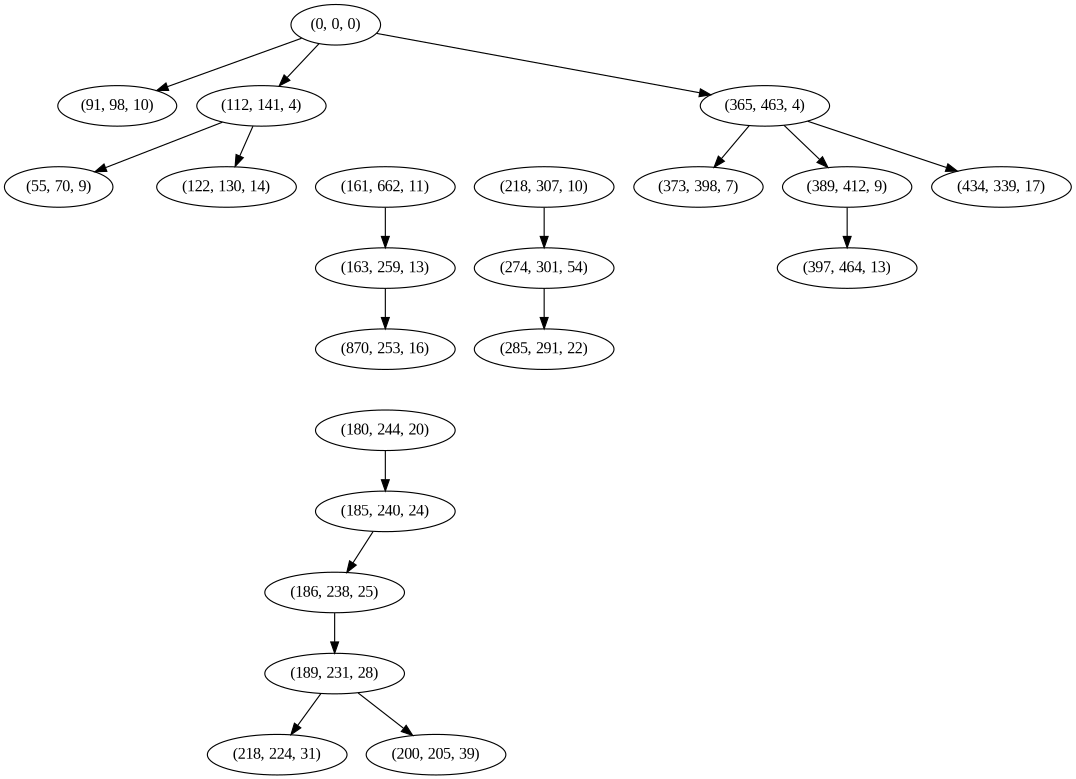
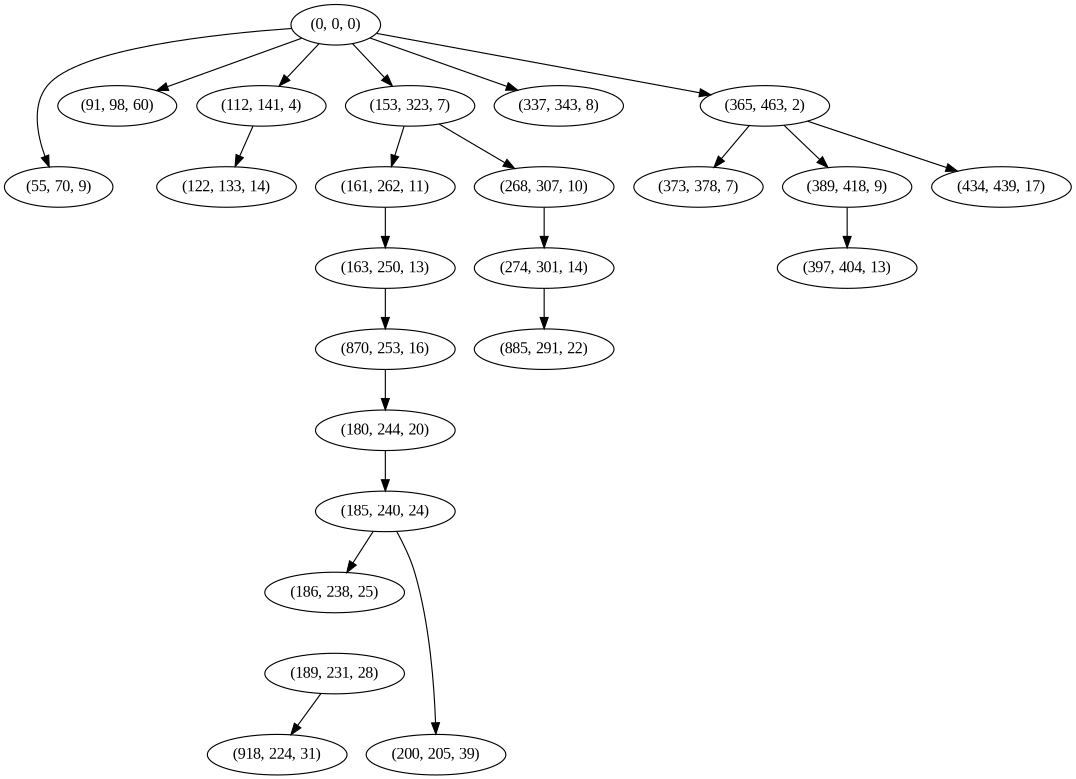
node "(91, 98, 10)": label "(91, 98, 10)" -> "(91, 98, 60)"
node "(153, 323, 7)": added
node "(337, 343, 8)": added
node "(365, 463, 4)": label "(365, 463, 4)" -> "(365, 463, 2)"
edge "(112, 141, 4)" -> "(55, 70, 9)": now "(0, 0, 0)" -> "(55, 70, 9)"
node "(122, 130, 14)": label "(122, 130, 14)" -> "(122, 133, 14)"
node "(161, 662, 11)": label "(161, 662, 11)" -> "(161, 262, 11)"
node "(218, 307, 10)": label "(218, 307, 10)" -> "(268, 307, 10)"
node "(373, 398, 7)": label "(373, 398, 7)" -> "(373, 378, 7)"
node "(389, 412, 9)": label "(389, 412, 9)" -> "(389, 418, 9)"
node "(434, 339, 17)": label "(434, 339, 17)" -> "(434, 439, 17)"
node "(163, 259, 13)": label "(163, 259, 13)" -> "(163, 250, 13)"
node "(274, 301, 54)": label "(274, 301, 54)" -> "(274, 301, 14)"
node "(397, 464, 13)": label "(397, 464, 13)" -> "(397, 404, 13)"
node "(285, 291, 22)": label "(285, 291, 22)" -> "(885, 291, 22)"
edge "(870, 253, 16)" -> "(180, 244, 20)": added
edge "(186, 238, 25)" -> "(189, 231, 28)": removed
edge "(189, 231, 28)" -> "(200, 205, 39)": now "(185, 240, 24)" -> "(200, 205, 39)"
node "(218, 224, 31)": label "(218, 224, 31)" -> "(918, 224, 31)"
